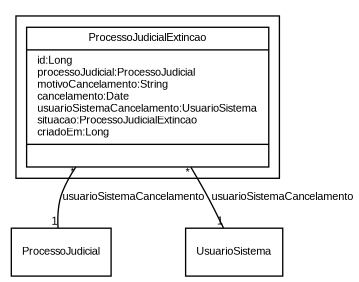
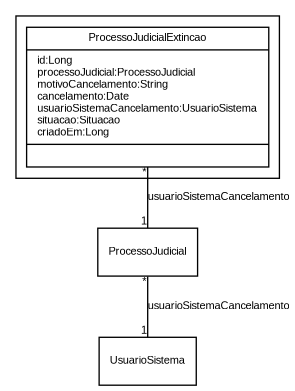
node "ProcessoJudicialExtincao": text "situacao:ProcessoJudicialExtincao" -> "situacao:Situacao"
edge "ProcessoJudicialExtincao" -- "UsuarioSistema": now "ProcessoJudicial" -- "UsuarioSistema"
